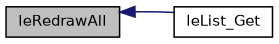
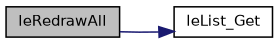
edge "leList_Get" -> "leRedrawAll": reversed
